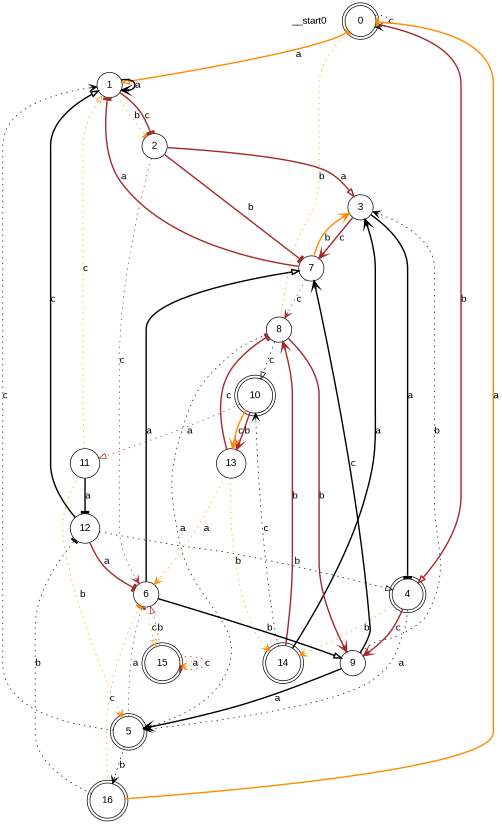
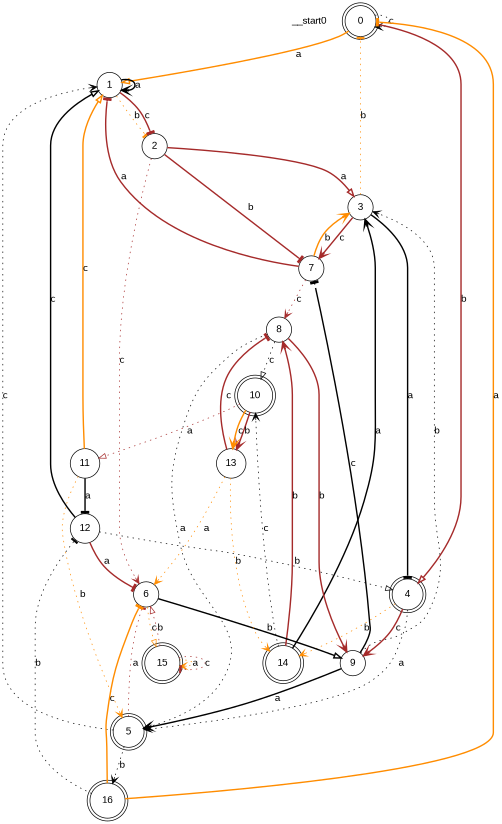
edge "8" -> "0": now "3" -> "0"
edge "11" -> "1": style dotted -> bold
edge "6" -> "7": removed, label "a"
edge "9" -> "7": arrowhead vee -> tee
edge "16" -> "6": style dotted -> bold
